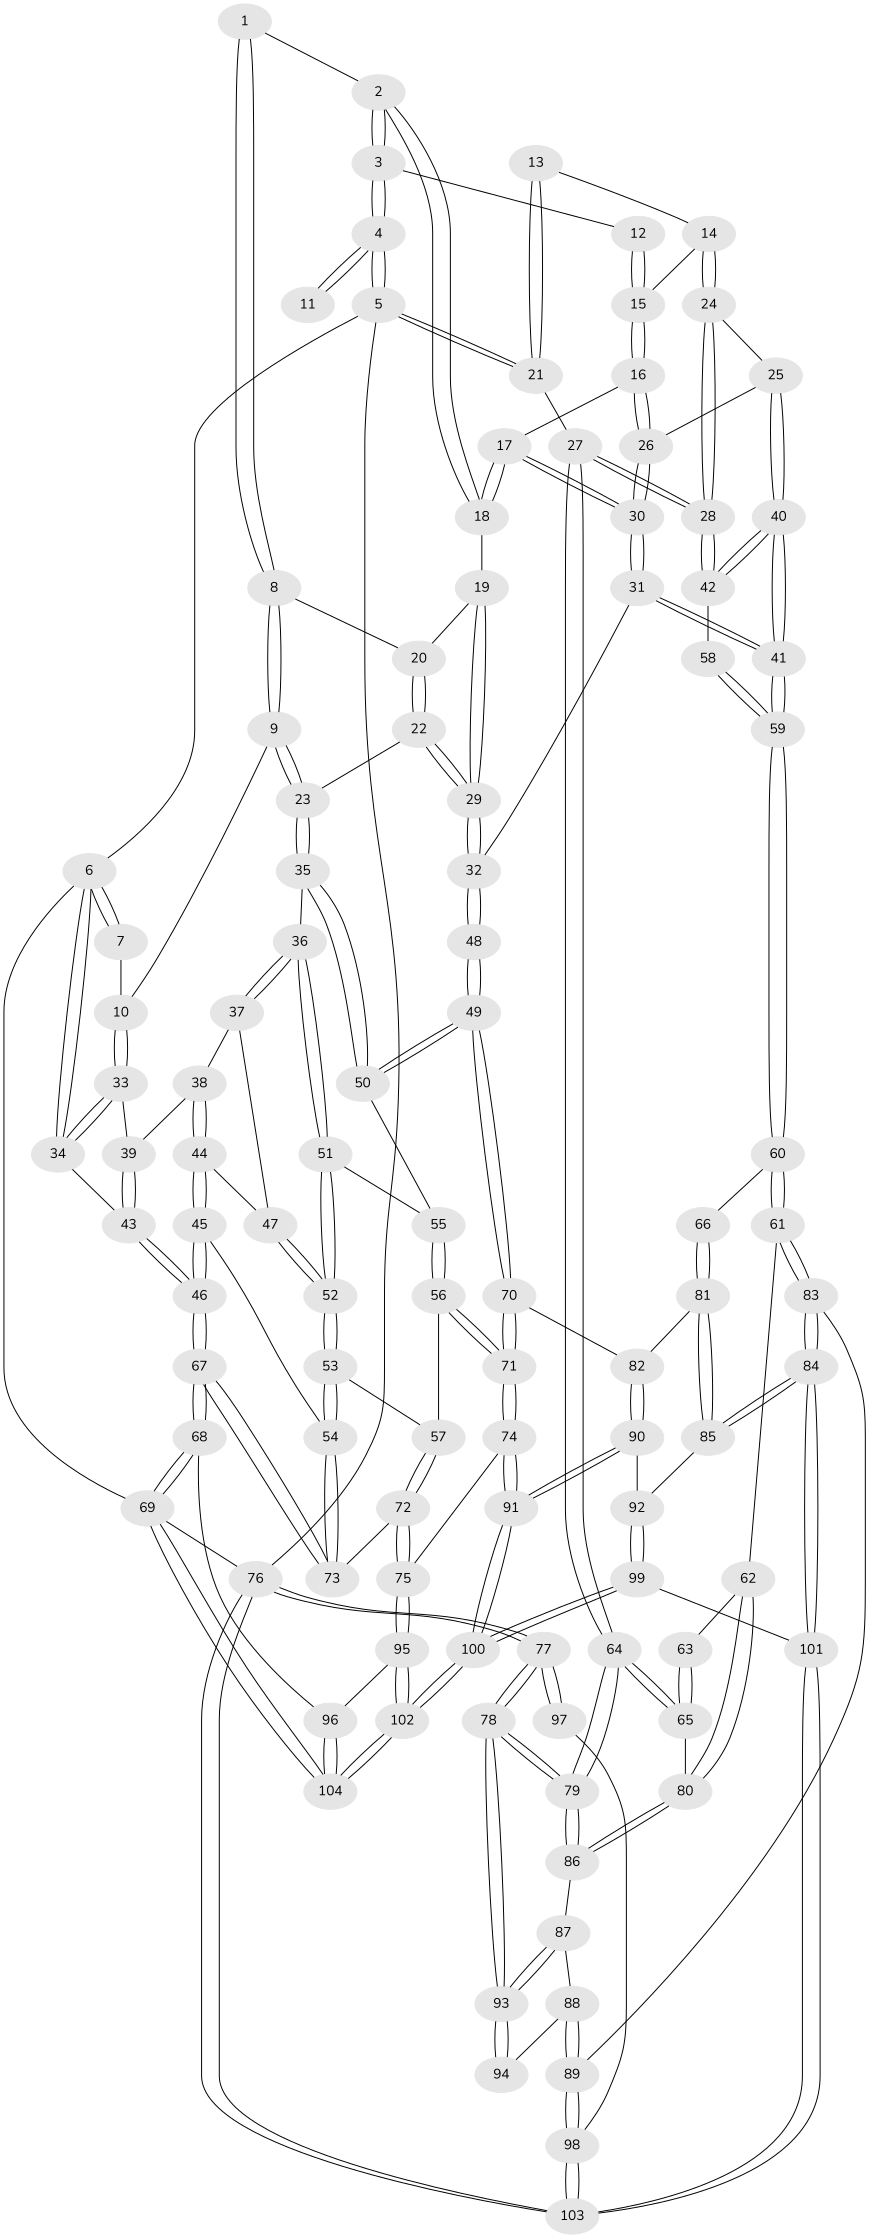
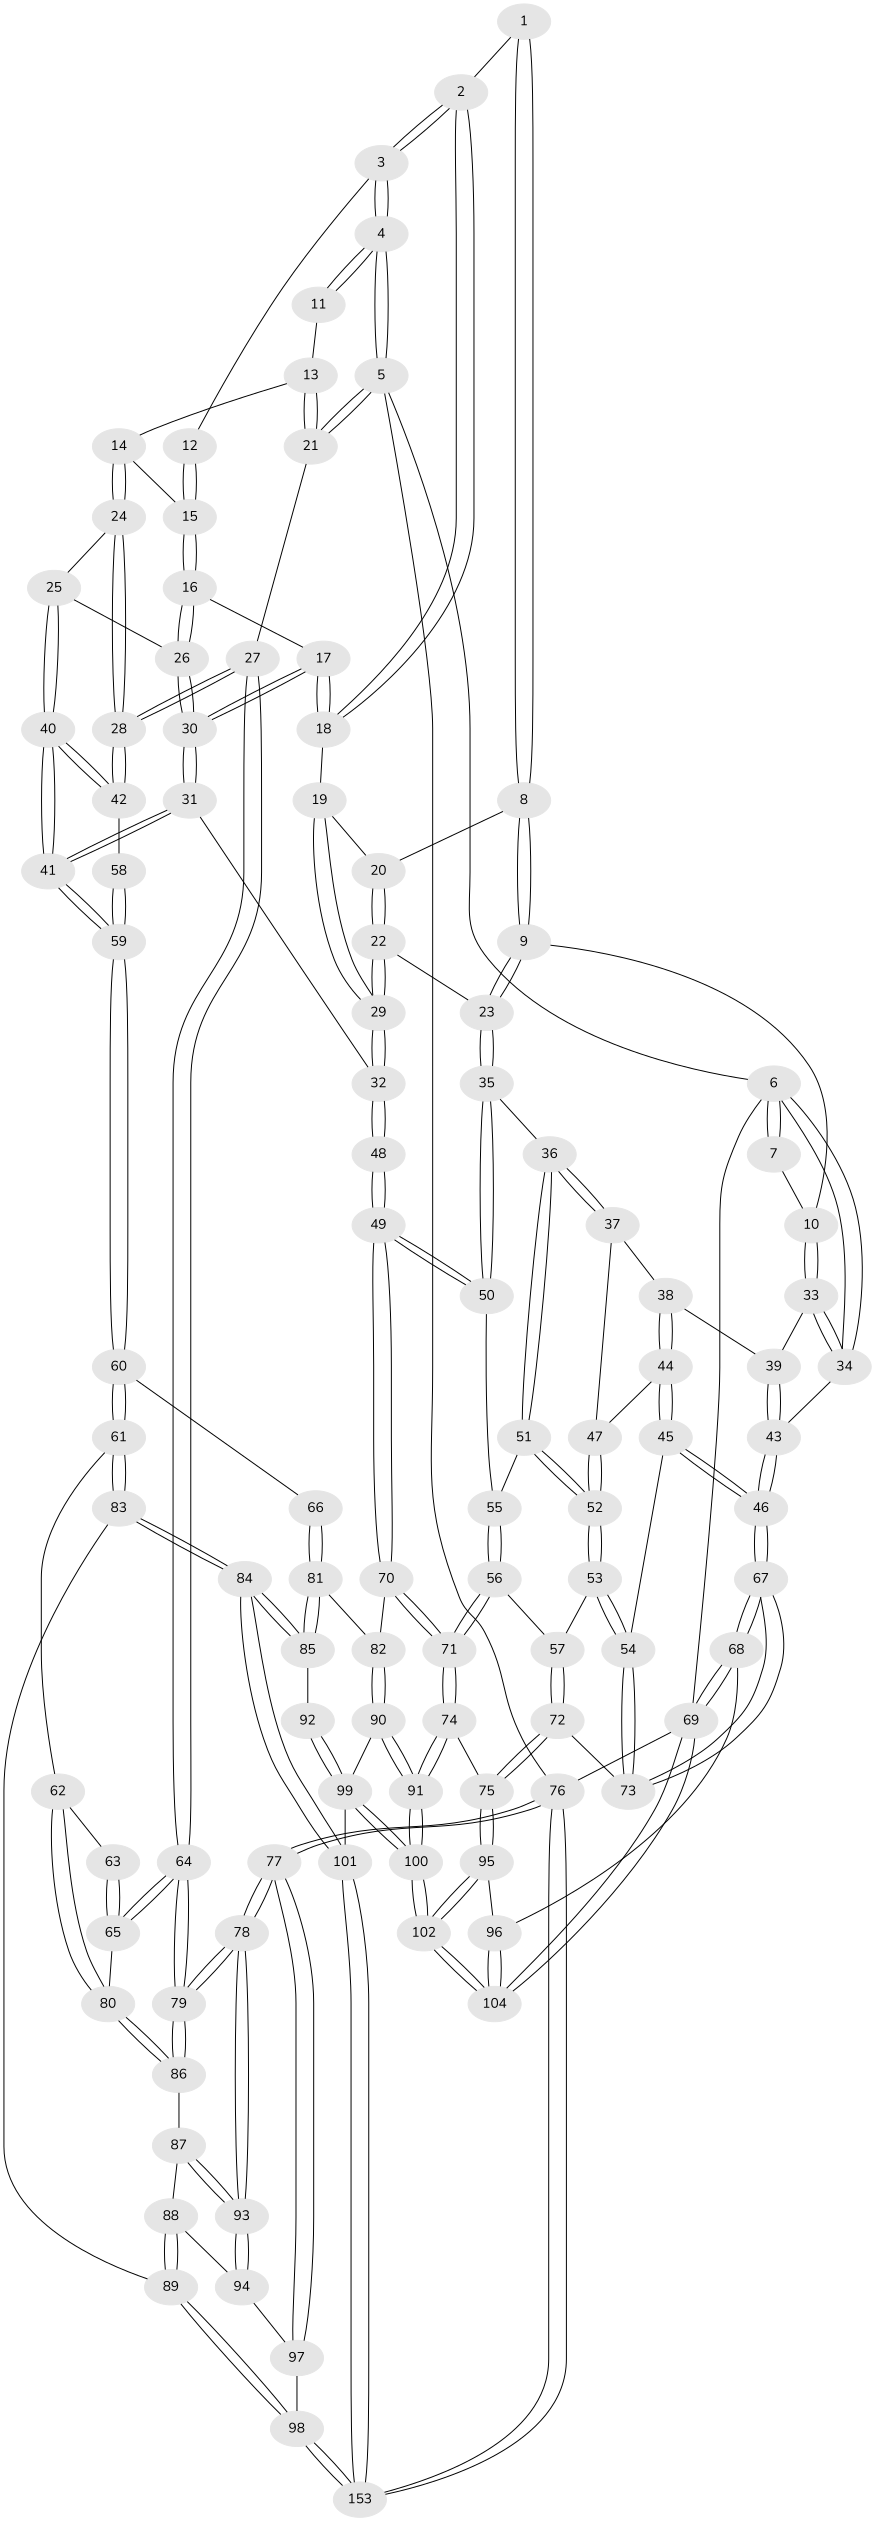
edge "11" -- "13": added
edge "90" -- "92": now "90" -- "99"
node "103": label "103" -> "153"
edge "94" -- "97": added
